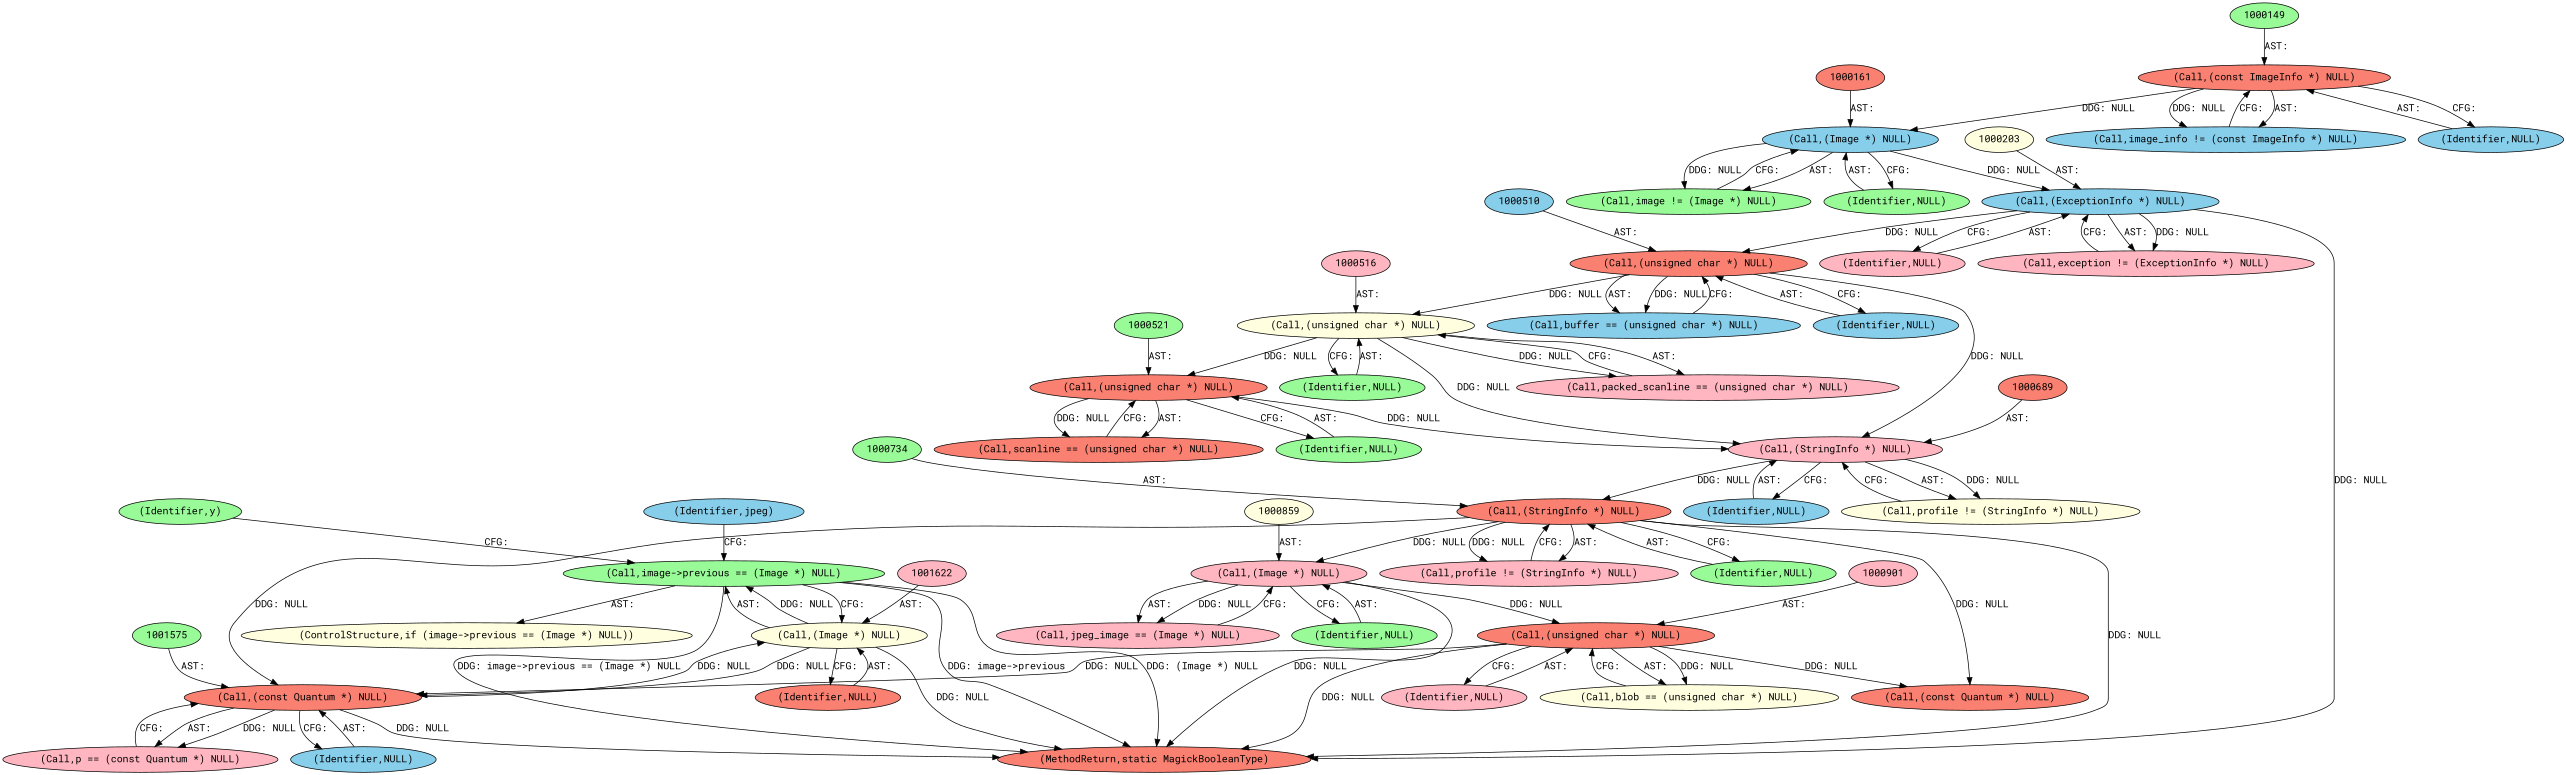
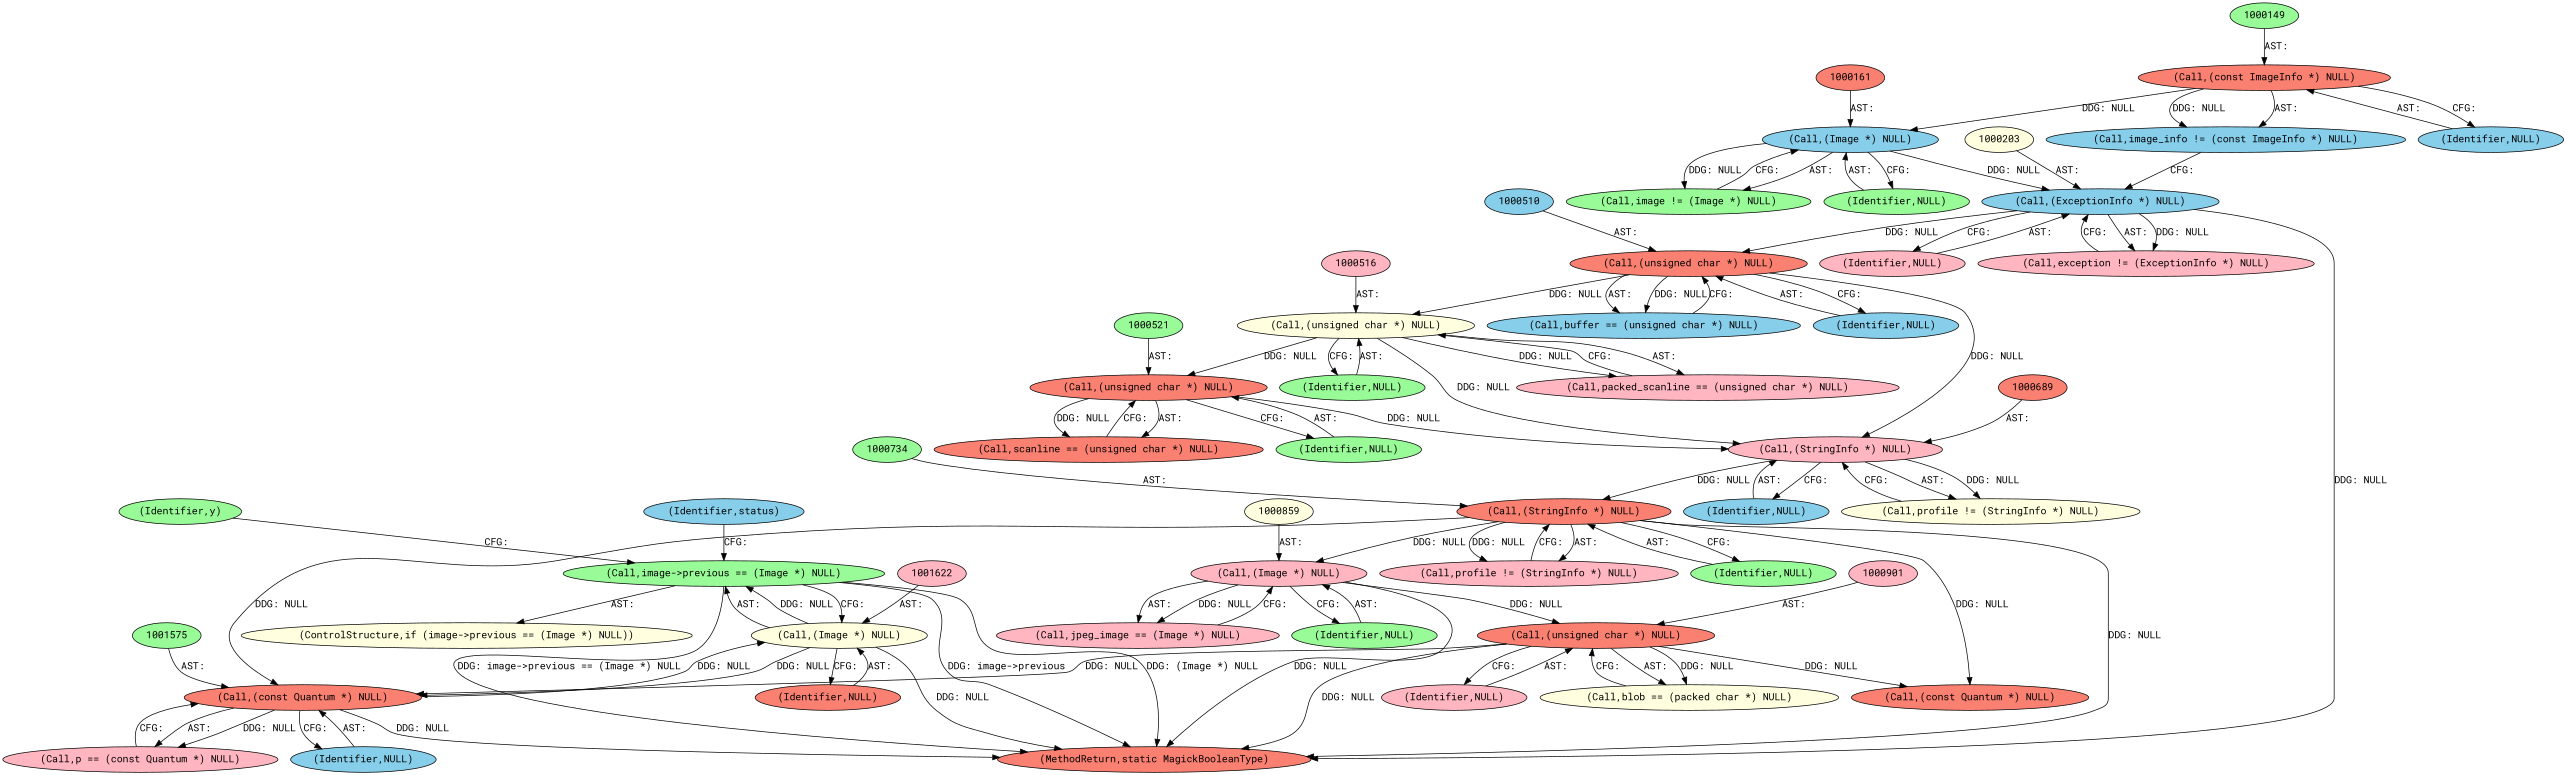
edge "(Call,image_info != (const ImageInfo *) NULL)" -> "(Call,(const ImageInfo *) NULL)": now "(Call,image_info != (const ImageInfo *) NULL)" -> "(Call,(ExceptionInfo *) NULL)"
node "(Identifier,jpeg)": label "(Identifier,jpeg)" -> "(Identifier,status)"
node "(Call,blob == (unsigned char *) NULL)": label "(Call,blob == (unsigned char *) NULL)" -> "(Call,blob == (packed char *) NULL)"
